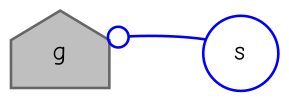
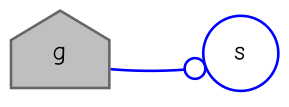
edge "s" -> "g": reversed
